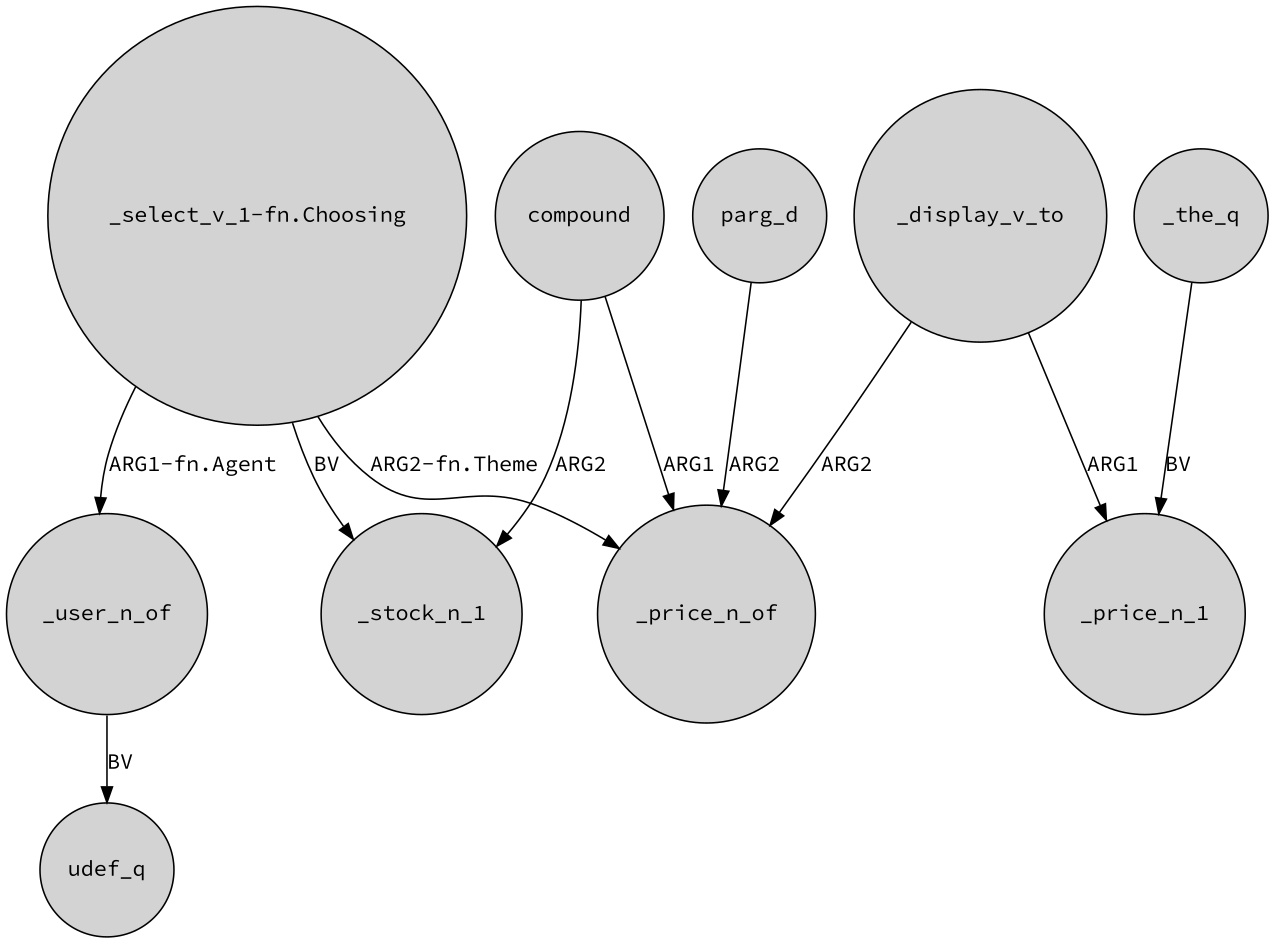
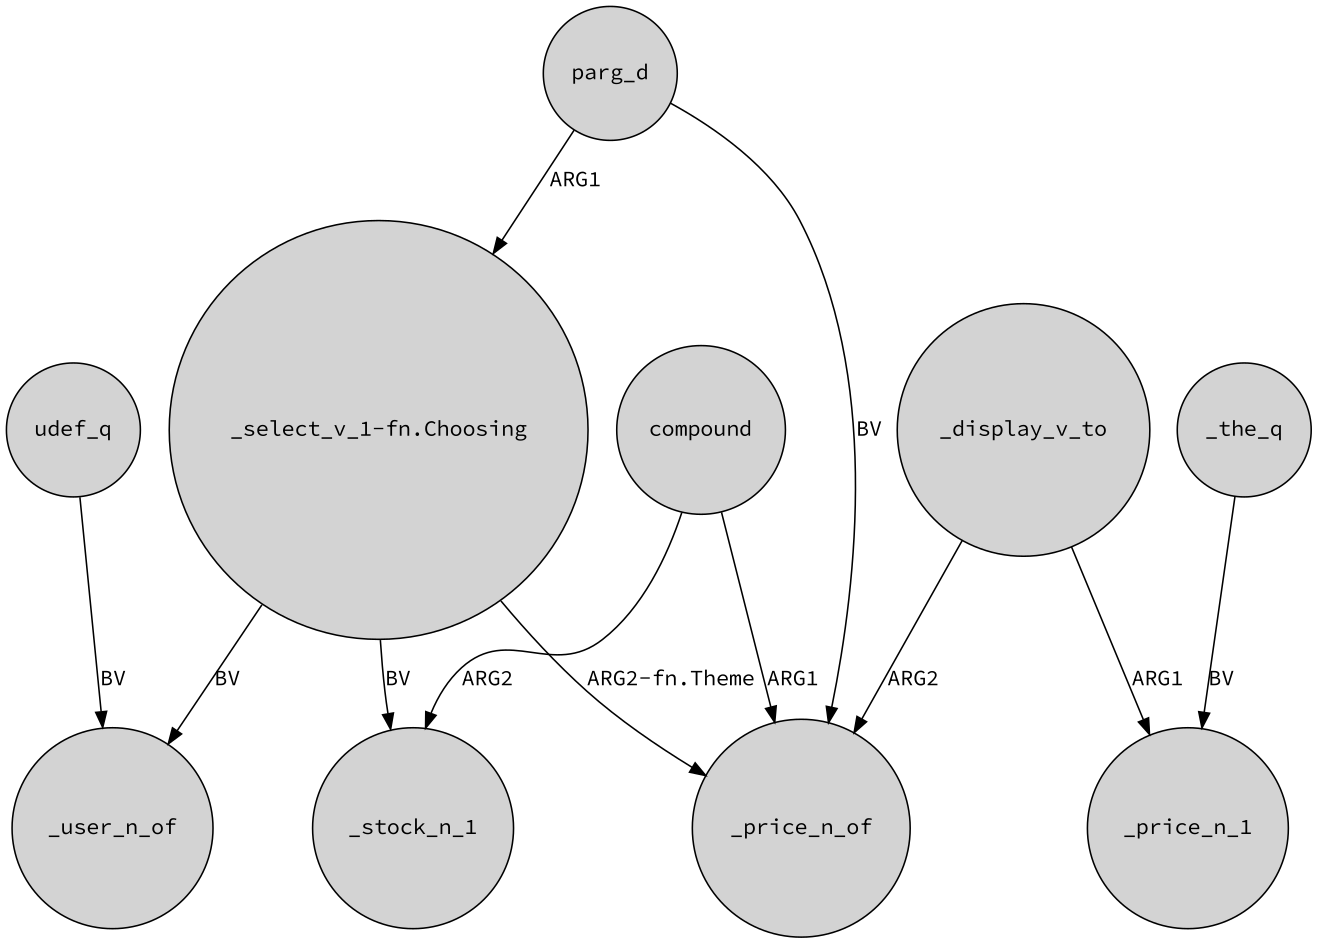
edge "parg_d" -> "_select_v_1-fn.Choosing": added, label "ARG1"
edge "_select_v_1-fn.Choosing" -> "_user_n_of": label "ARG1-fn.Agent" -> "BV"
edge "parg_d" -> "_price_n_of": label "ARG2" -> "BV"
edge "_user_n_of" -> "udef_q": reversed
